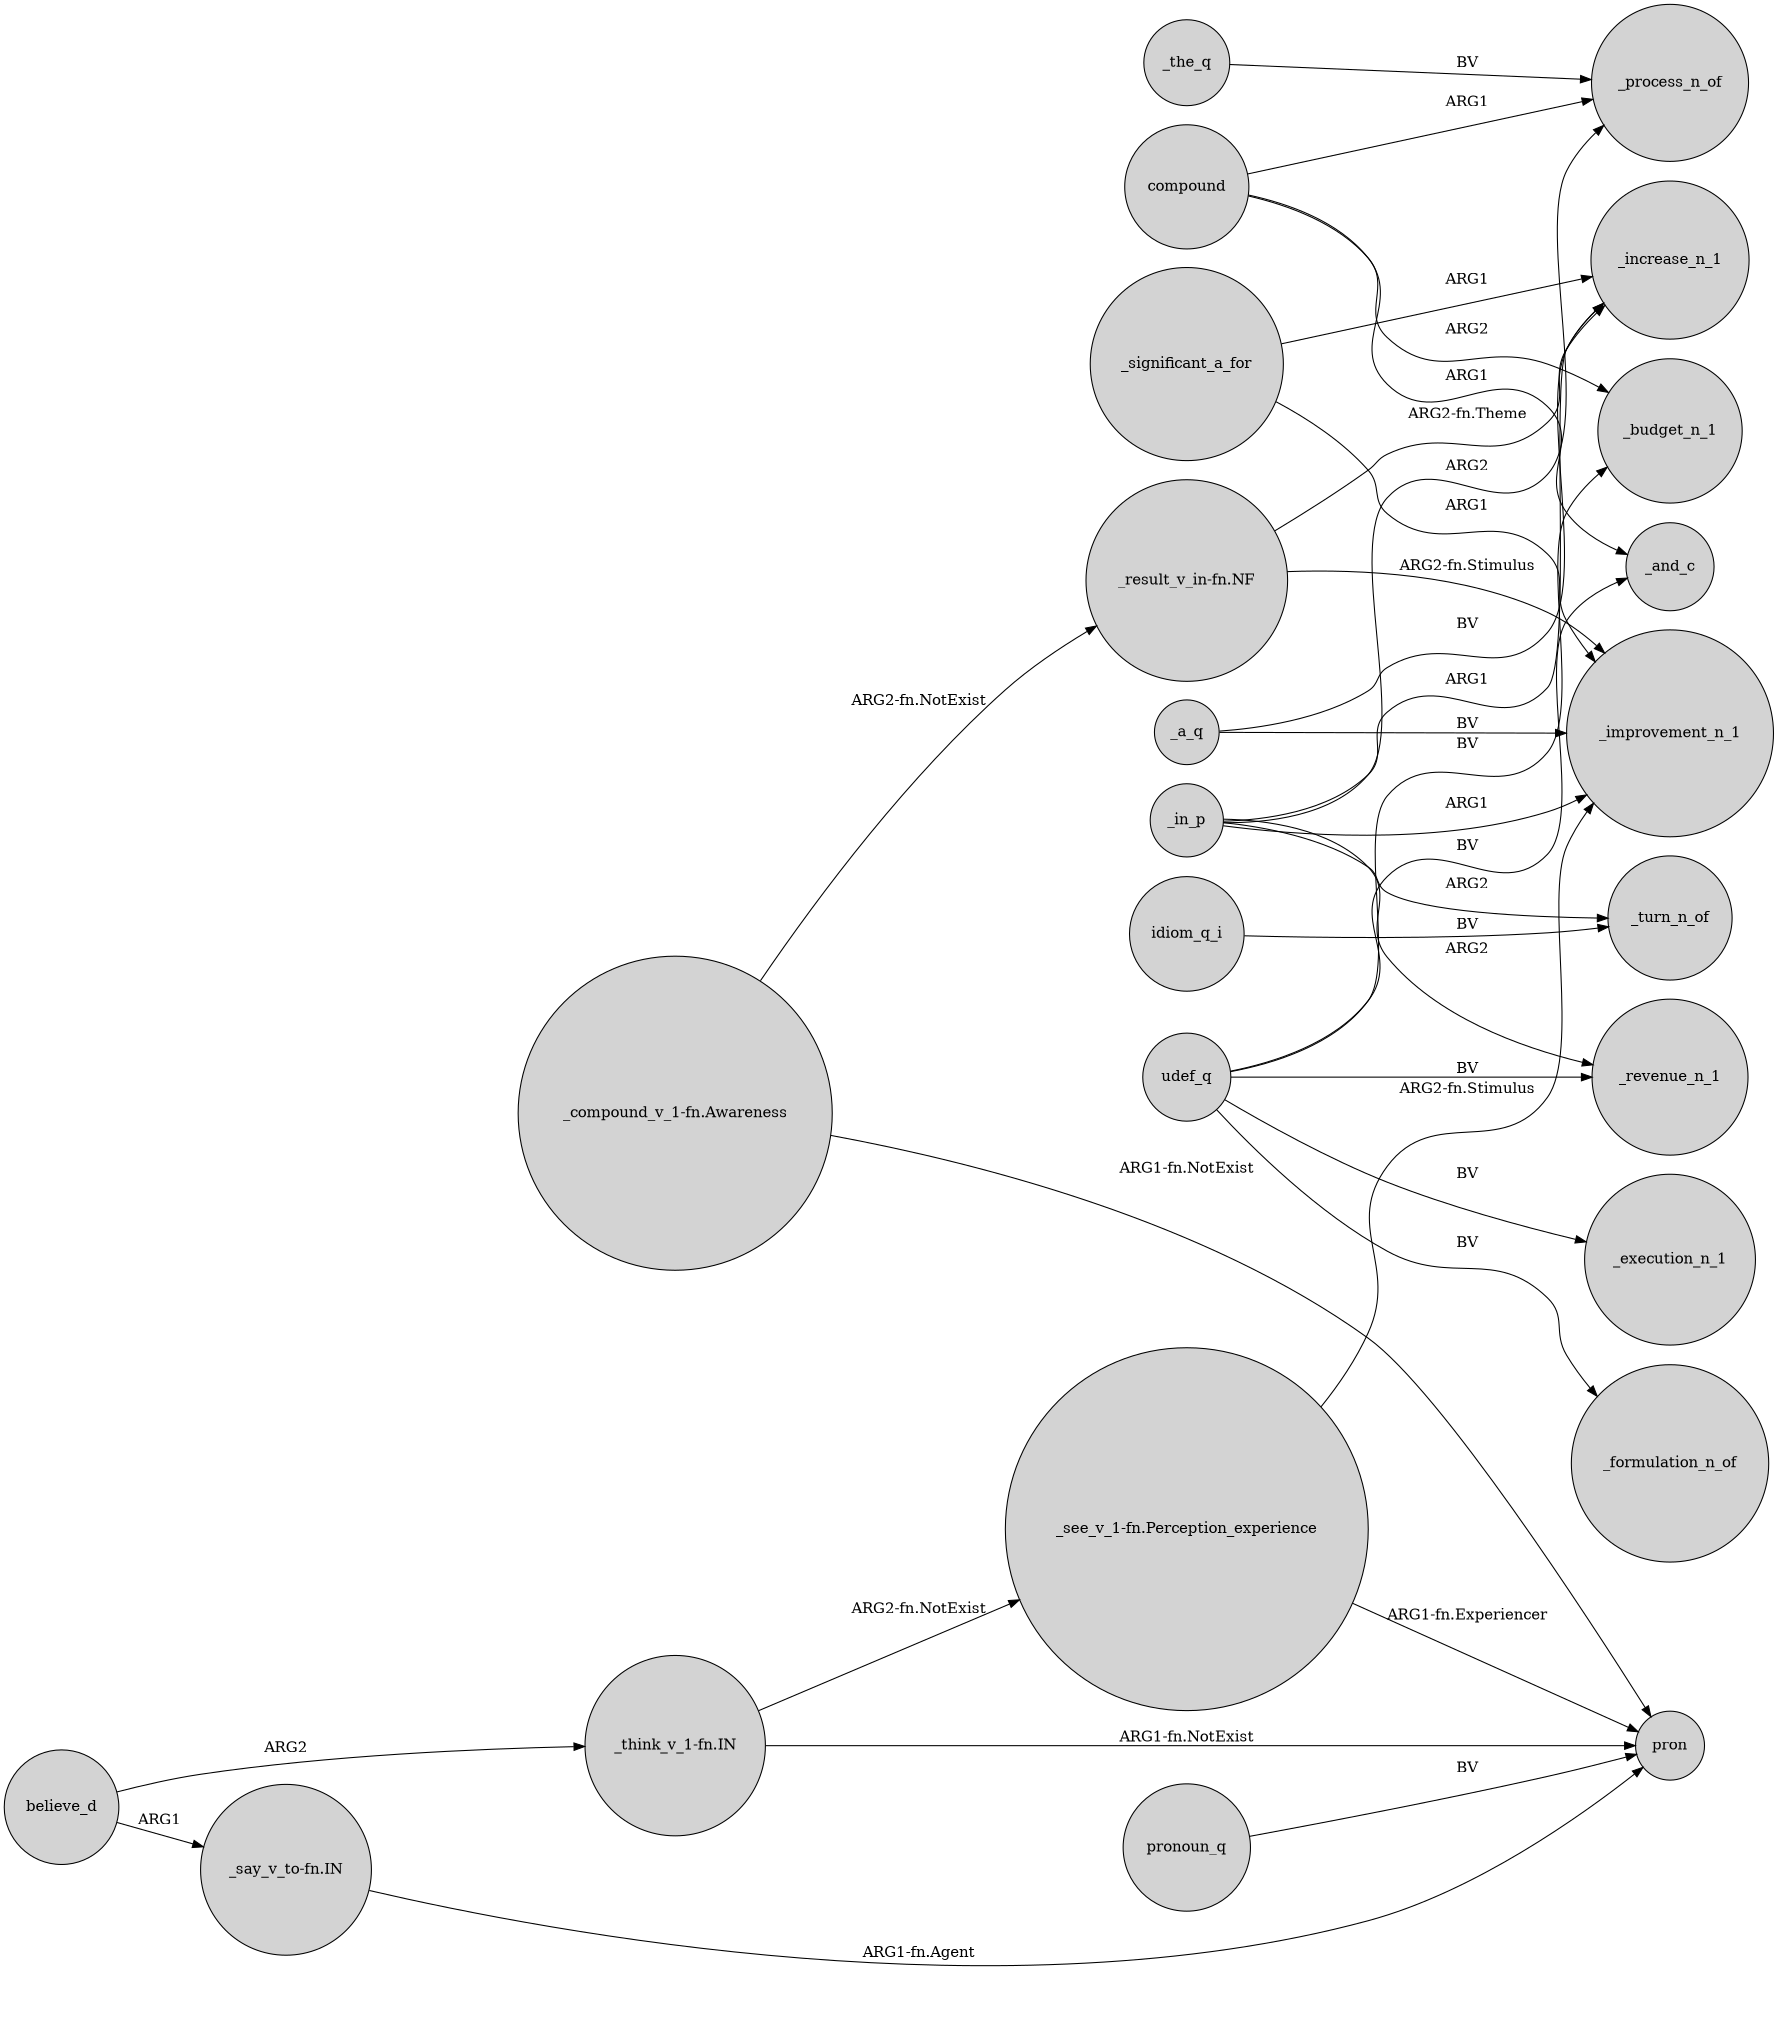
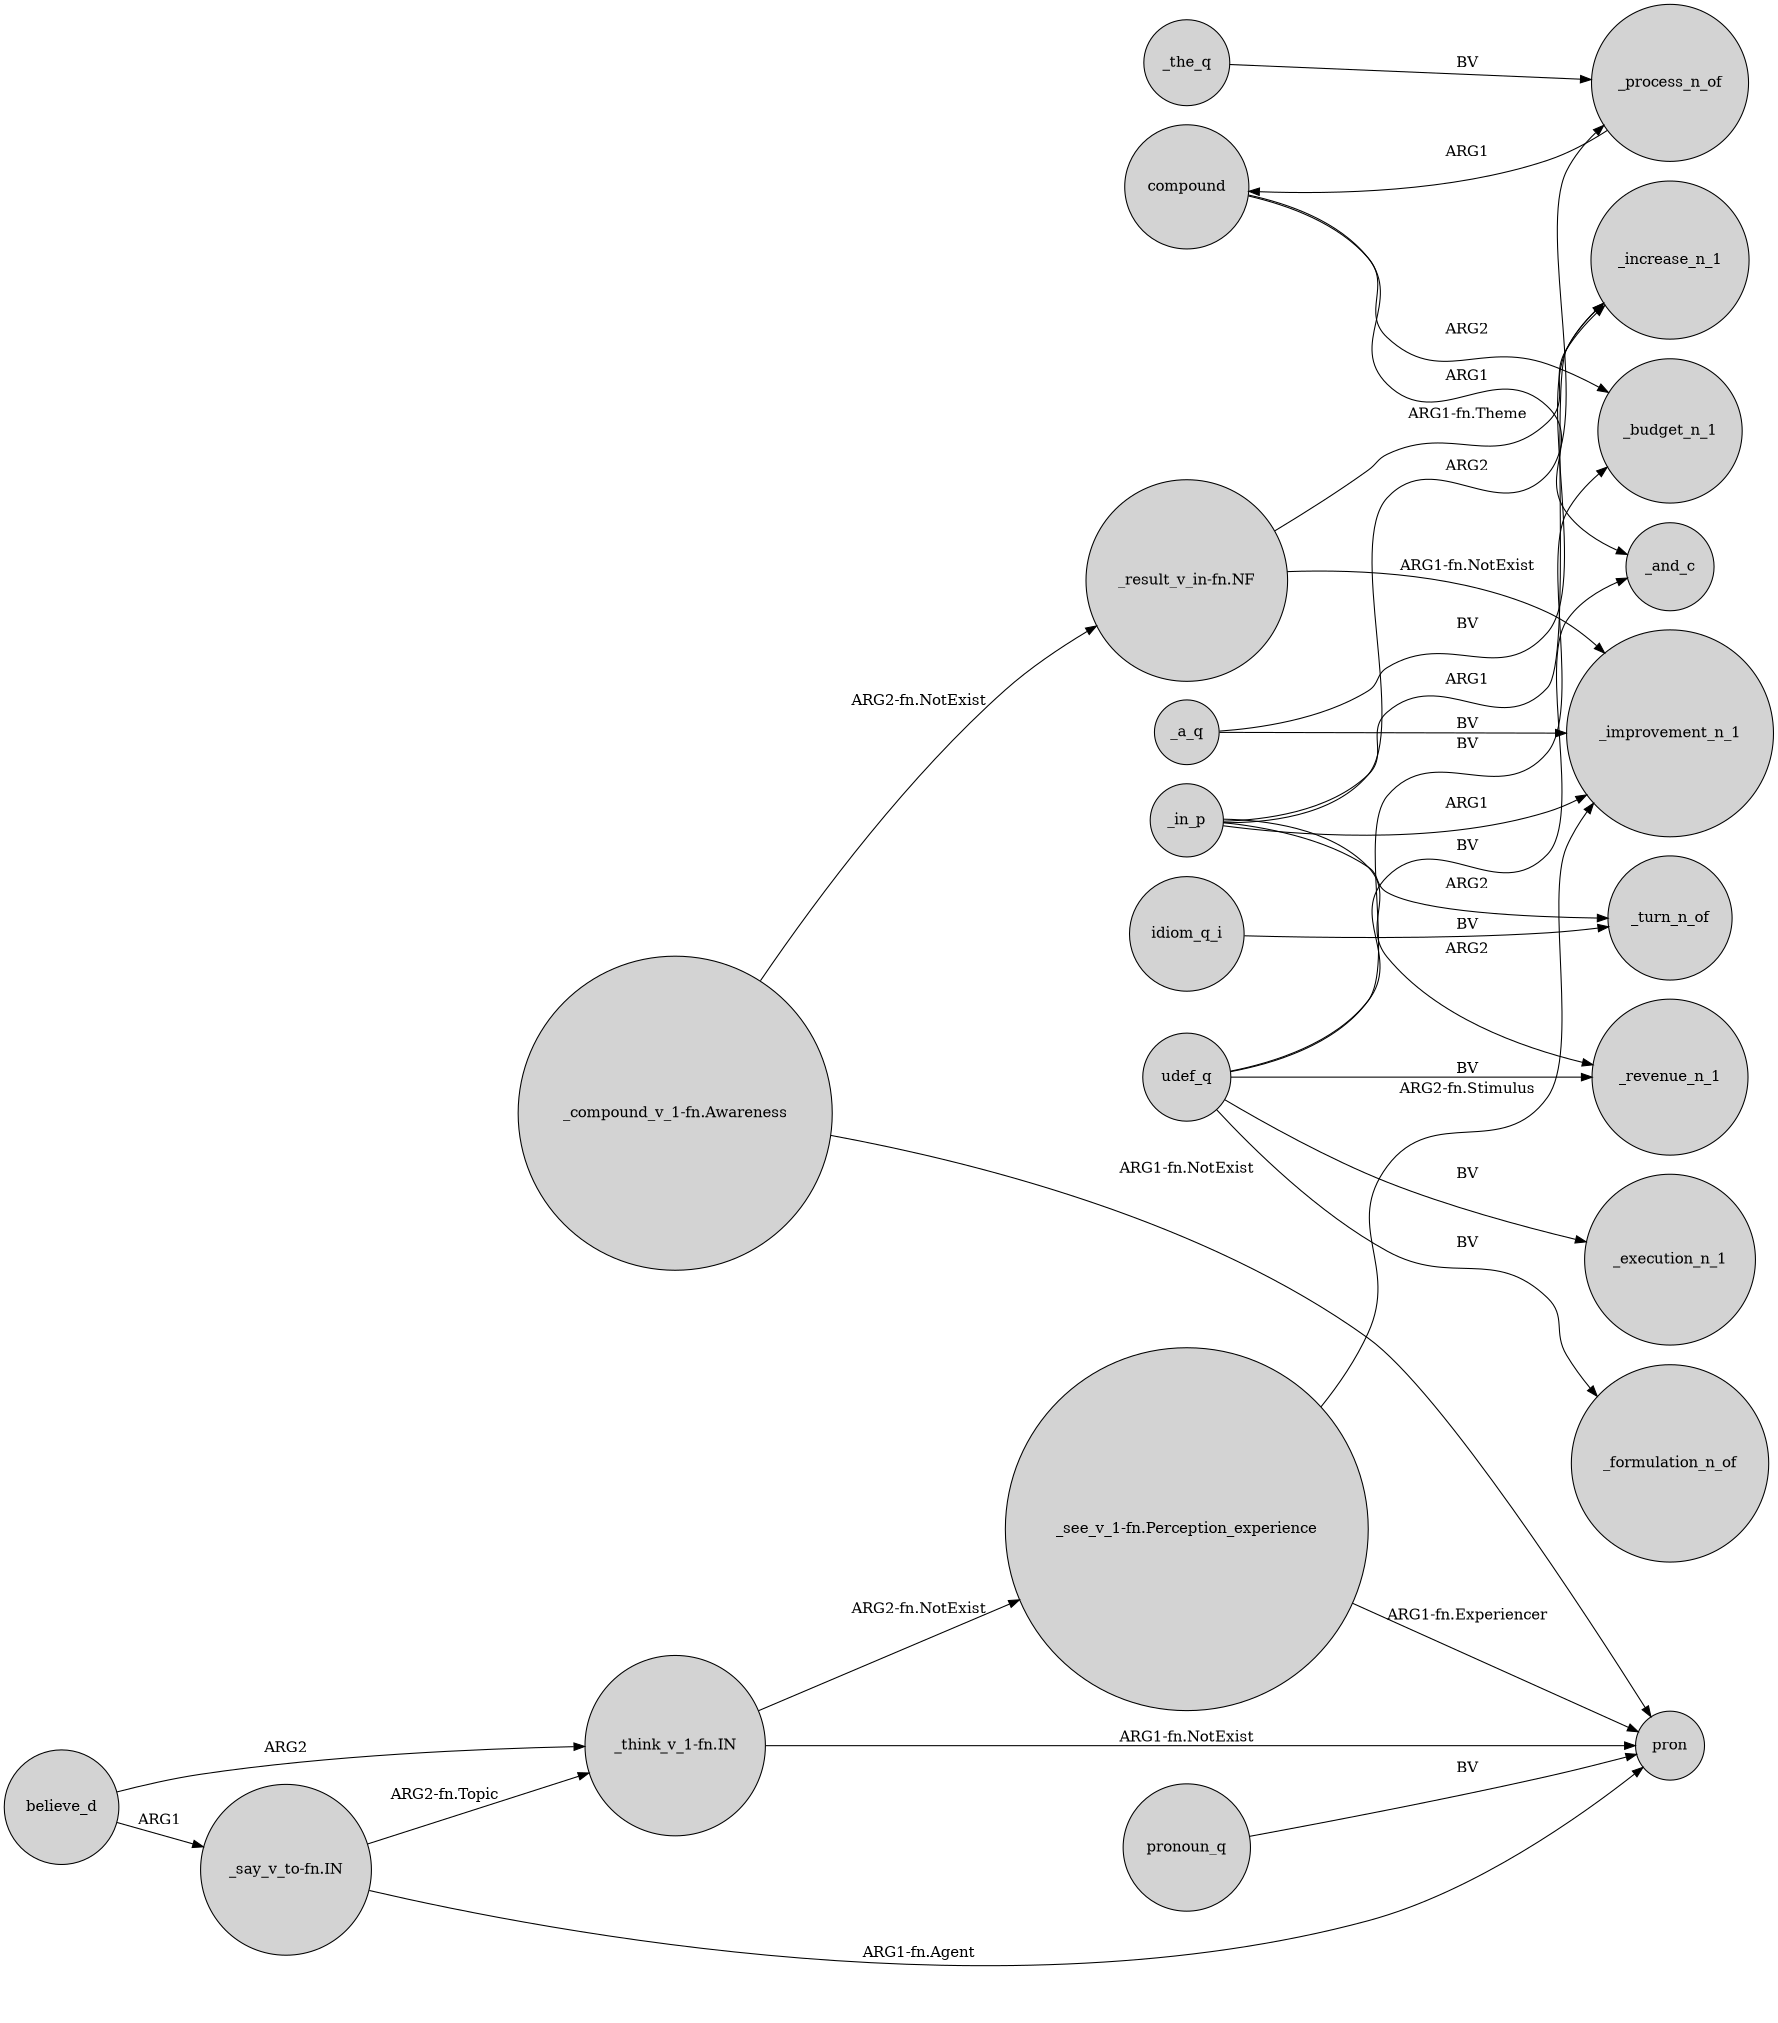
edge "compound" -> "_process_n_of": reversed
node "_significant_a_for": removed
edge "_result_v_in-fn.NF" -> "_increase_n_1": label "ARG2-fn.Theme" -> "ARG1-fn.Theme"
edge "_result_v_in-fn.NF" -> "_improvement_n_1": label "ARG2-fn.Stimulus" -> "ARG1-fn.NotExist"
edge "_say_v_to-fn.IN" -> "_think_v_1-fn.IN": added, label "ARG2-fn.Topic"
